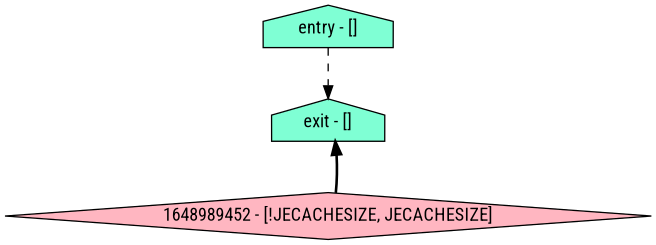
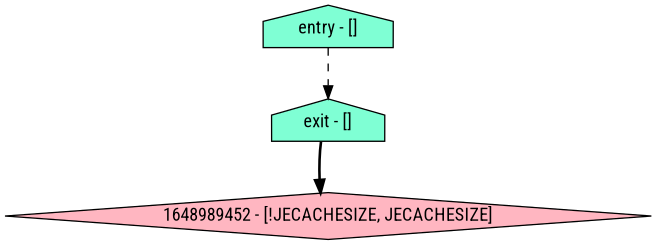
edge "1648989452 - [!JECACHESIZE, JECACHESIZE]" -> "exit - []": reversed
